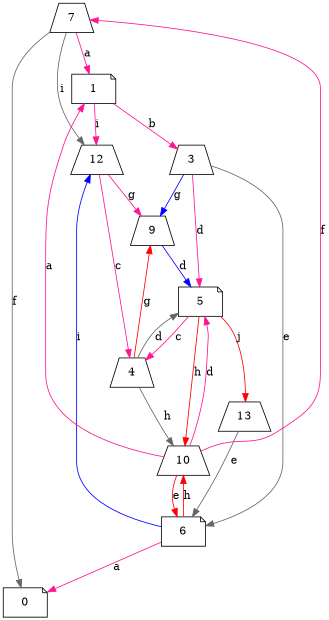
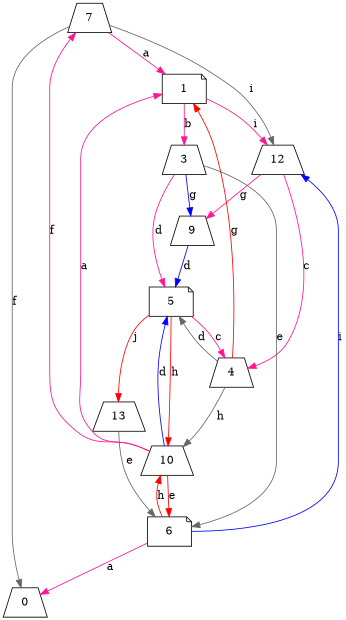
edge "4" -> "9": now "4" -> "1"
edge "10" -> "5": color deeppink -> blue
node "0": shape note -> trapezium
